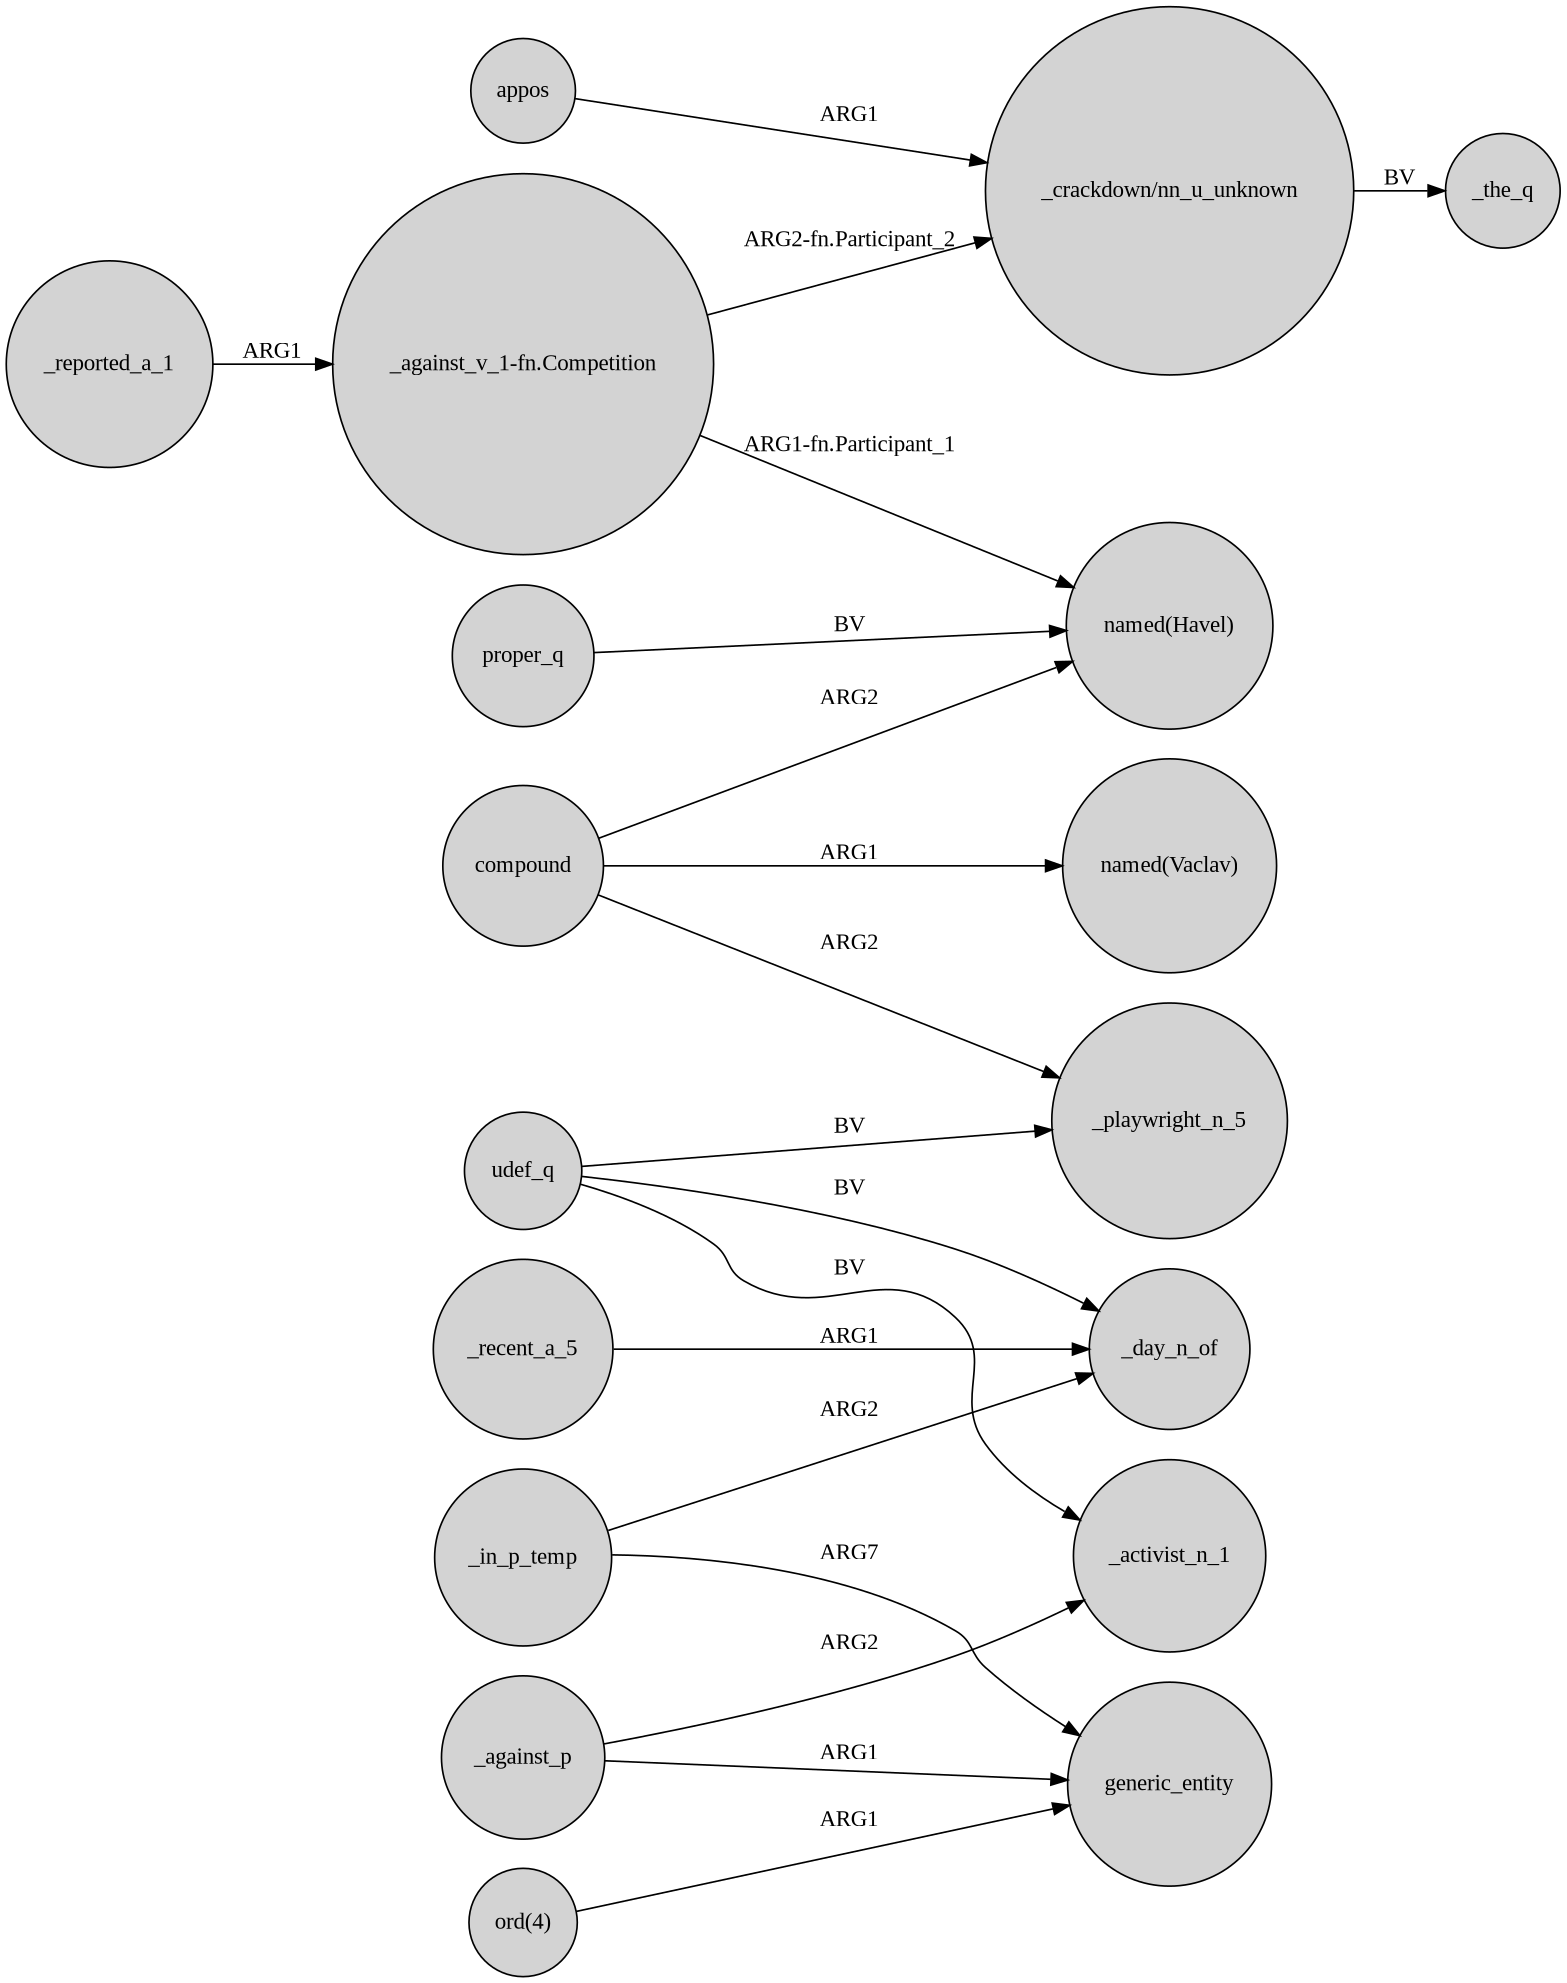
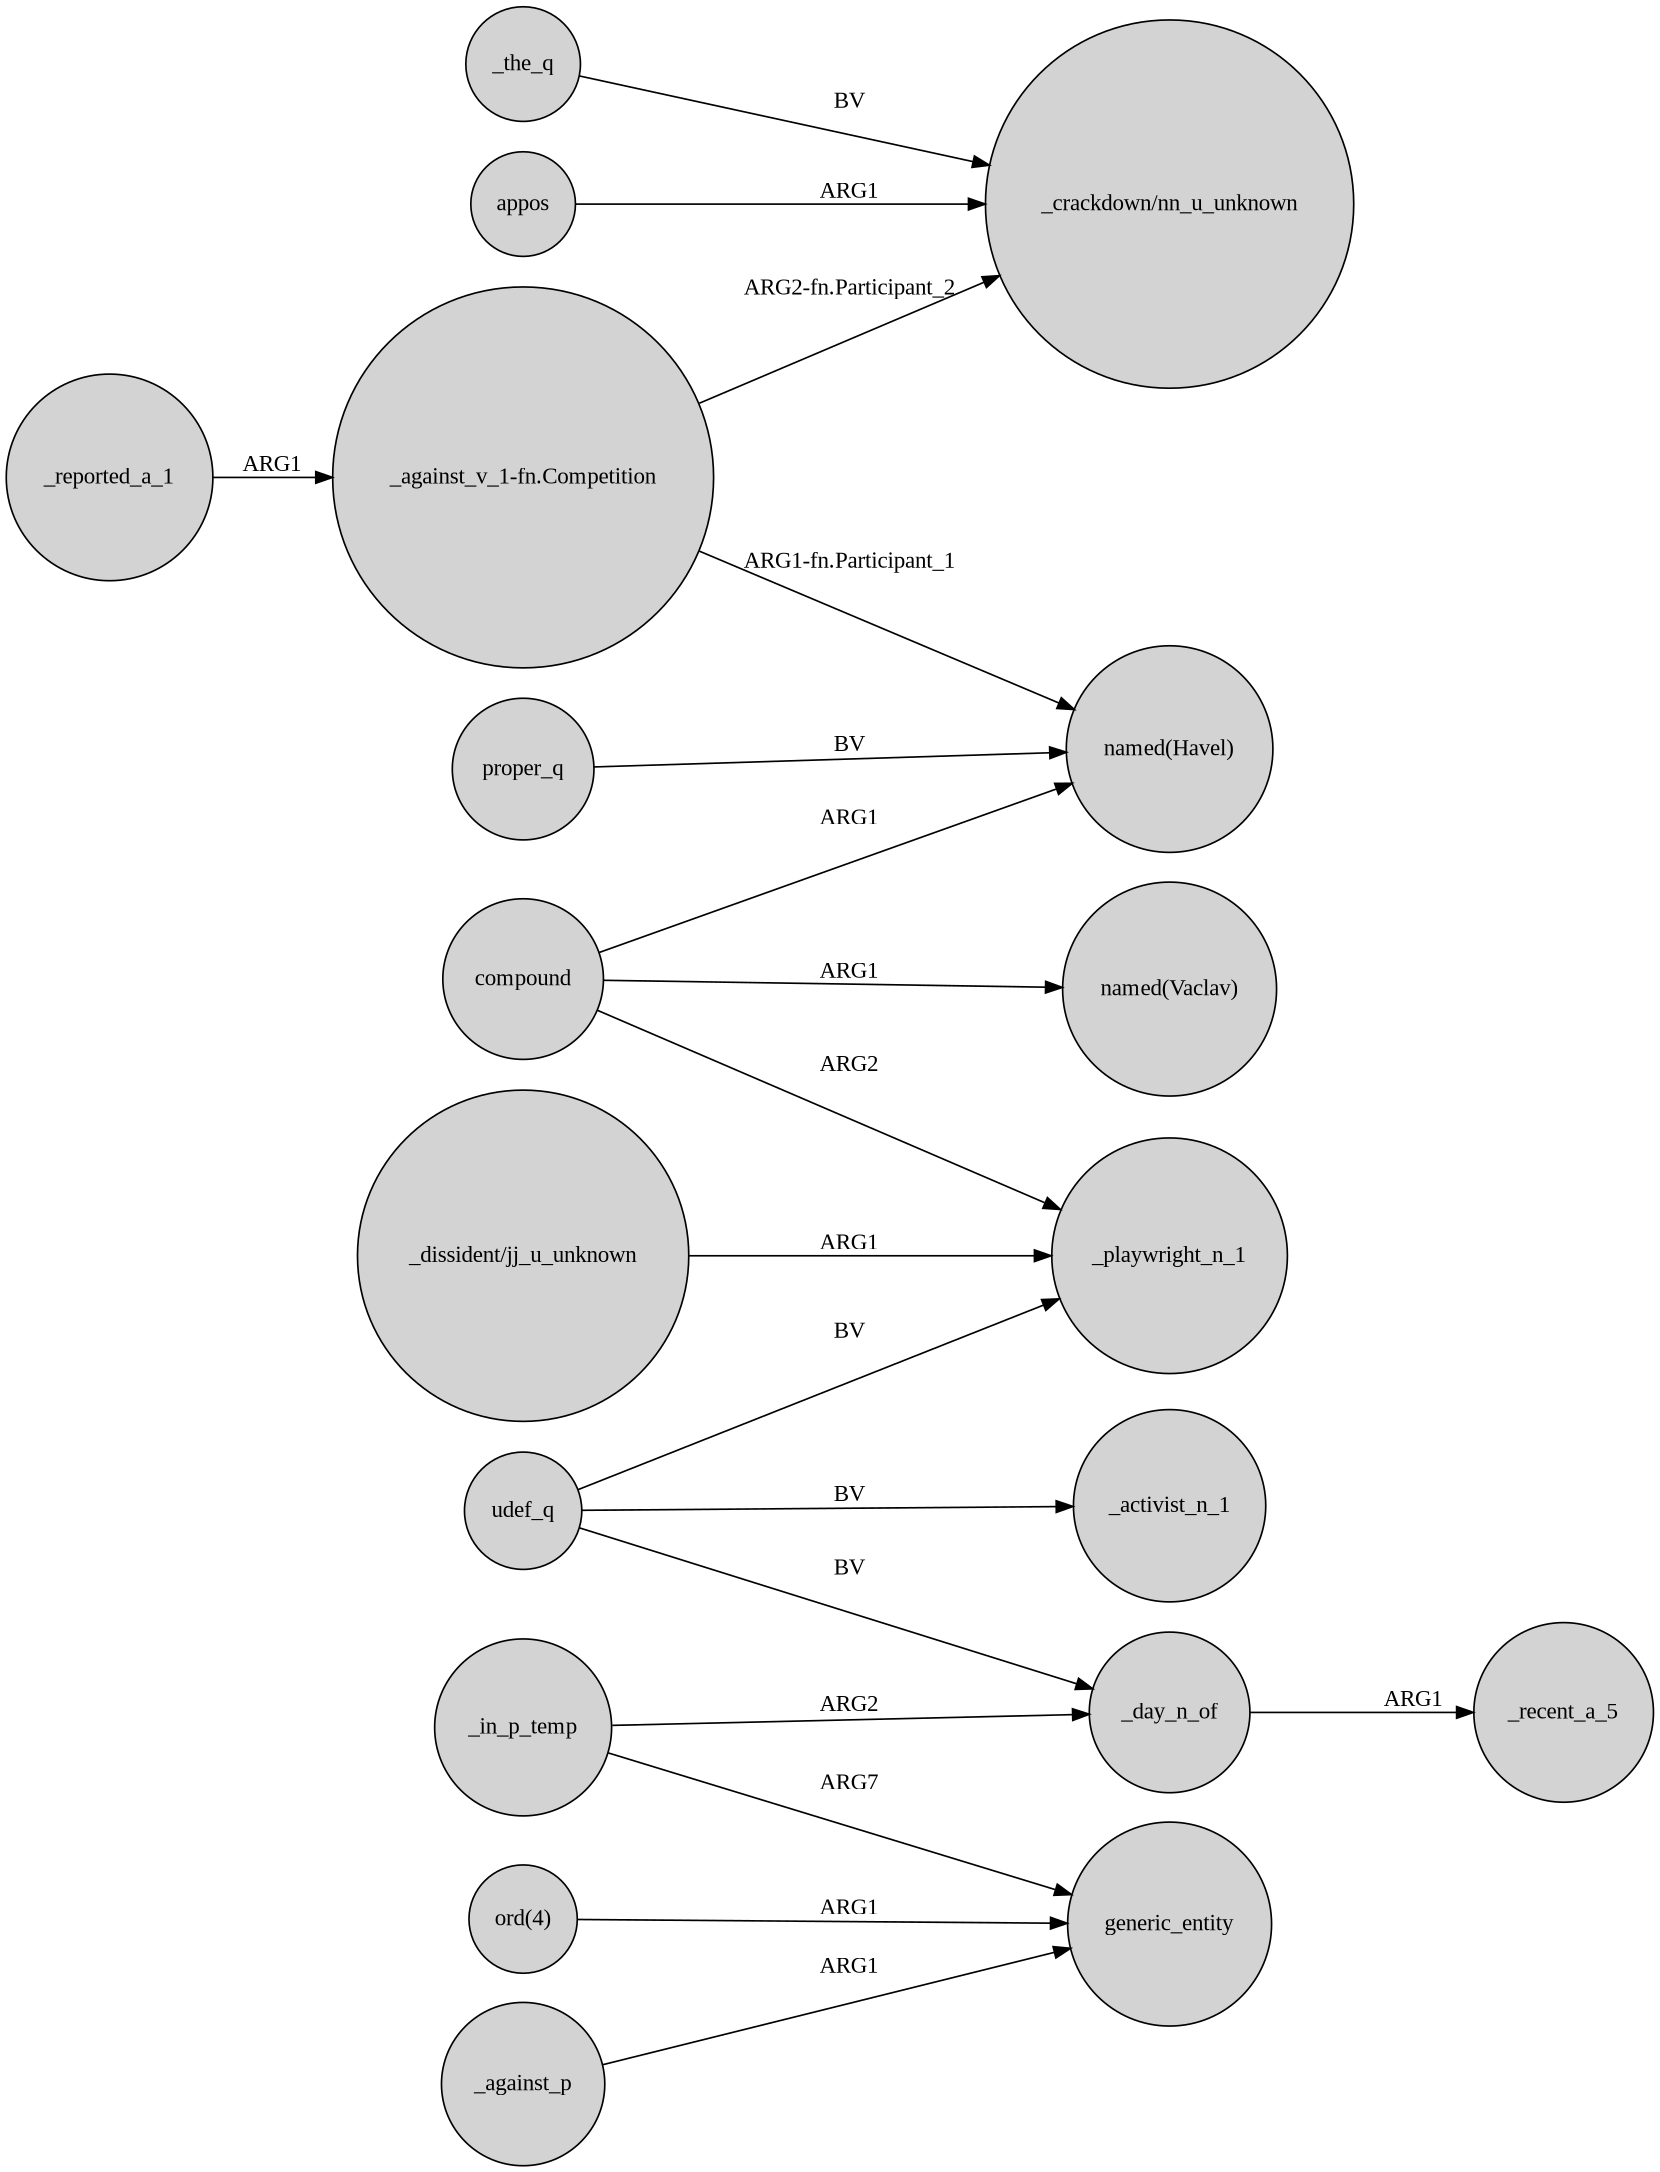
edge "_crackdown/nn_u_unknown" -> "_the_q": reversed
edge "compound" -> "named(Havel)": label "ARG2" -> "ARG1"
node "_playwright_n_5": label "_playwright_n_5" -> "_playwright_n_1"
node "_dissident/jj_u_unknown": added
edge "_recent_a_5" -> "_day_n_of": reversed
edge "_against_p" -> "_activist_n_1": removed, label "ARG2"
